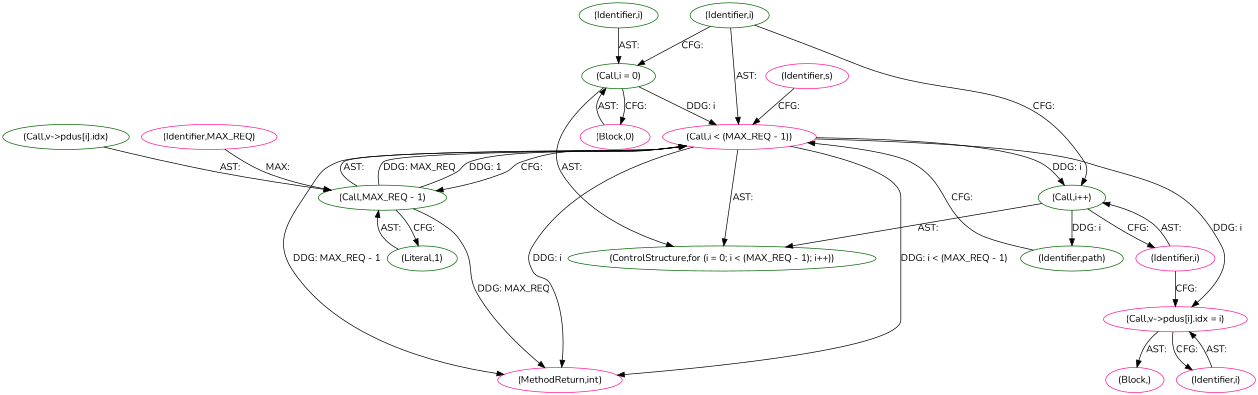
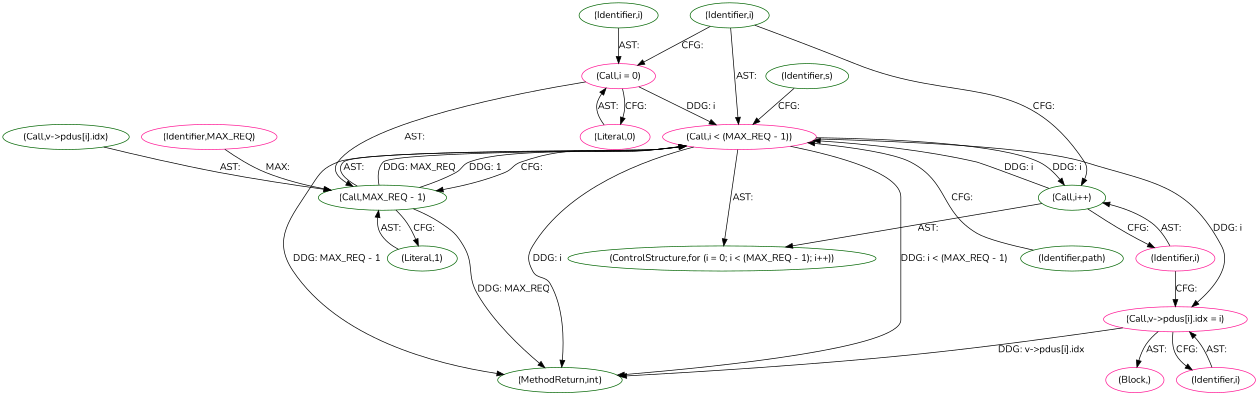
node "(Call,i = 0)": color darkgreen -> deeppink
node "(Identifier,s)": color deeppink -> darkgreen
node "(Block,0)": label "(Block,0)" -> "(Literal,0)"
edge "(Call,i = 0)" -> "(ControlStructure,for (i = 0; i < (MAX_REQ - 1); i++))": now "(Call,i = 0)" -> "(Call,MAX_REQ - 1)"
edge "(Call,i++)" -> "(Identifier,path)": now "(Call,i++)" -> "(Call,i < (MAX_REQ - 1))"
edge "(Call,v->pdus[i].idx = i)" -> "(MethodReturn,int)": added, label "DDG: v->pdus[i].idx"
node "(MethodReturn,int)": color deeppink -> darkgreen
